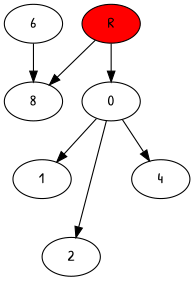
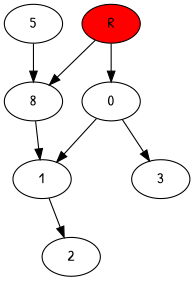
node "6": label "6" -> "5"
edge "8" -> "1": added
edge "0" -> "2": now "1" -> "2"
node "4": label "4" -> "3"
